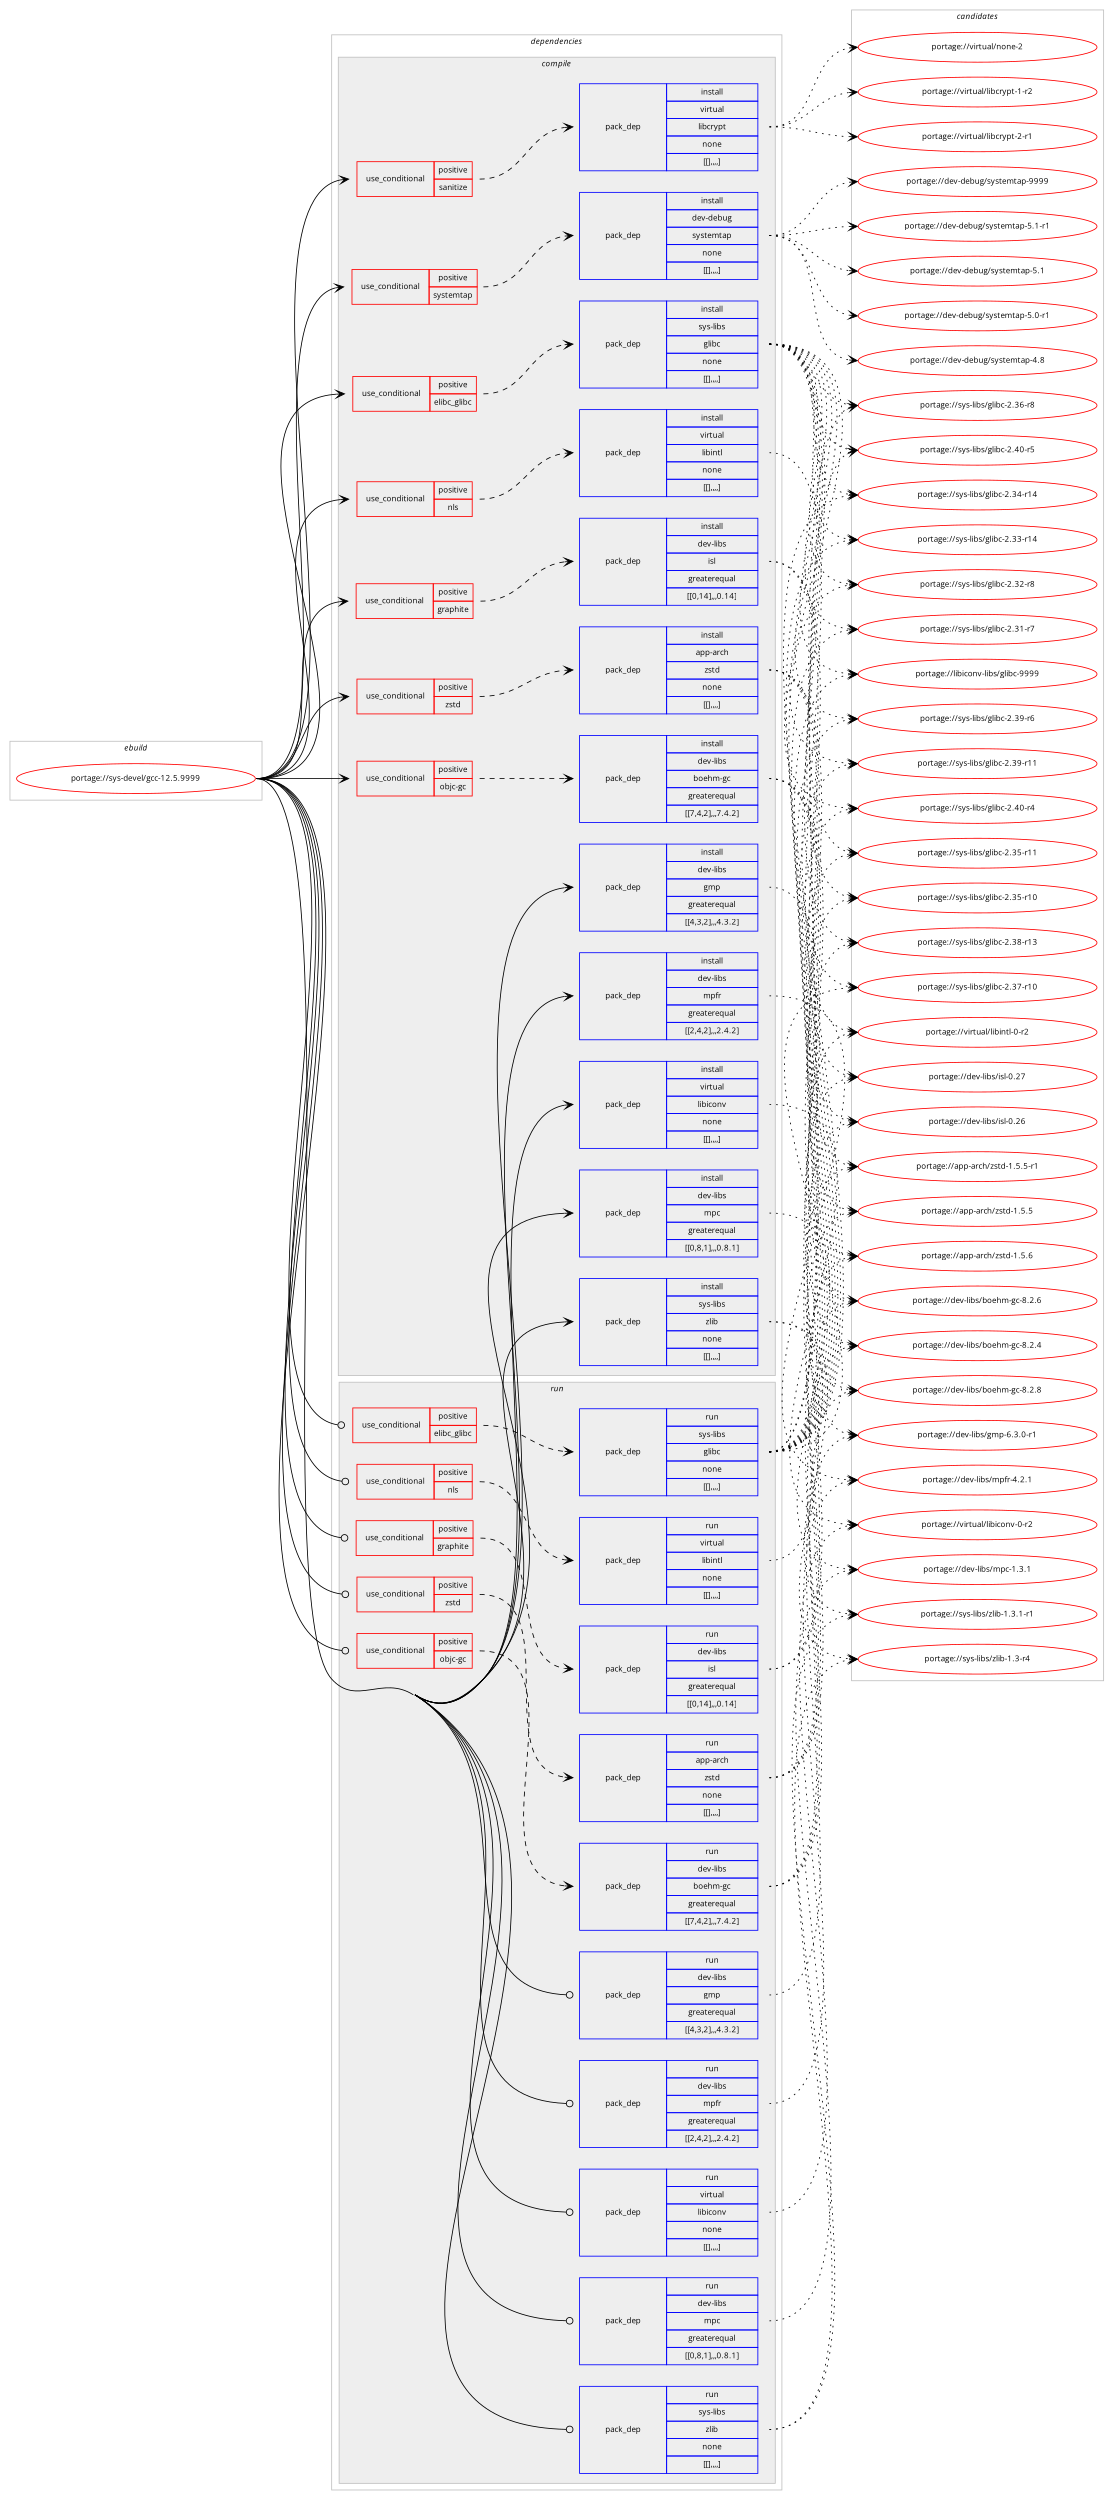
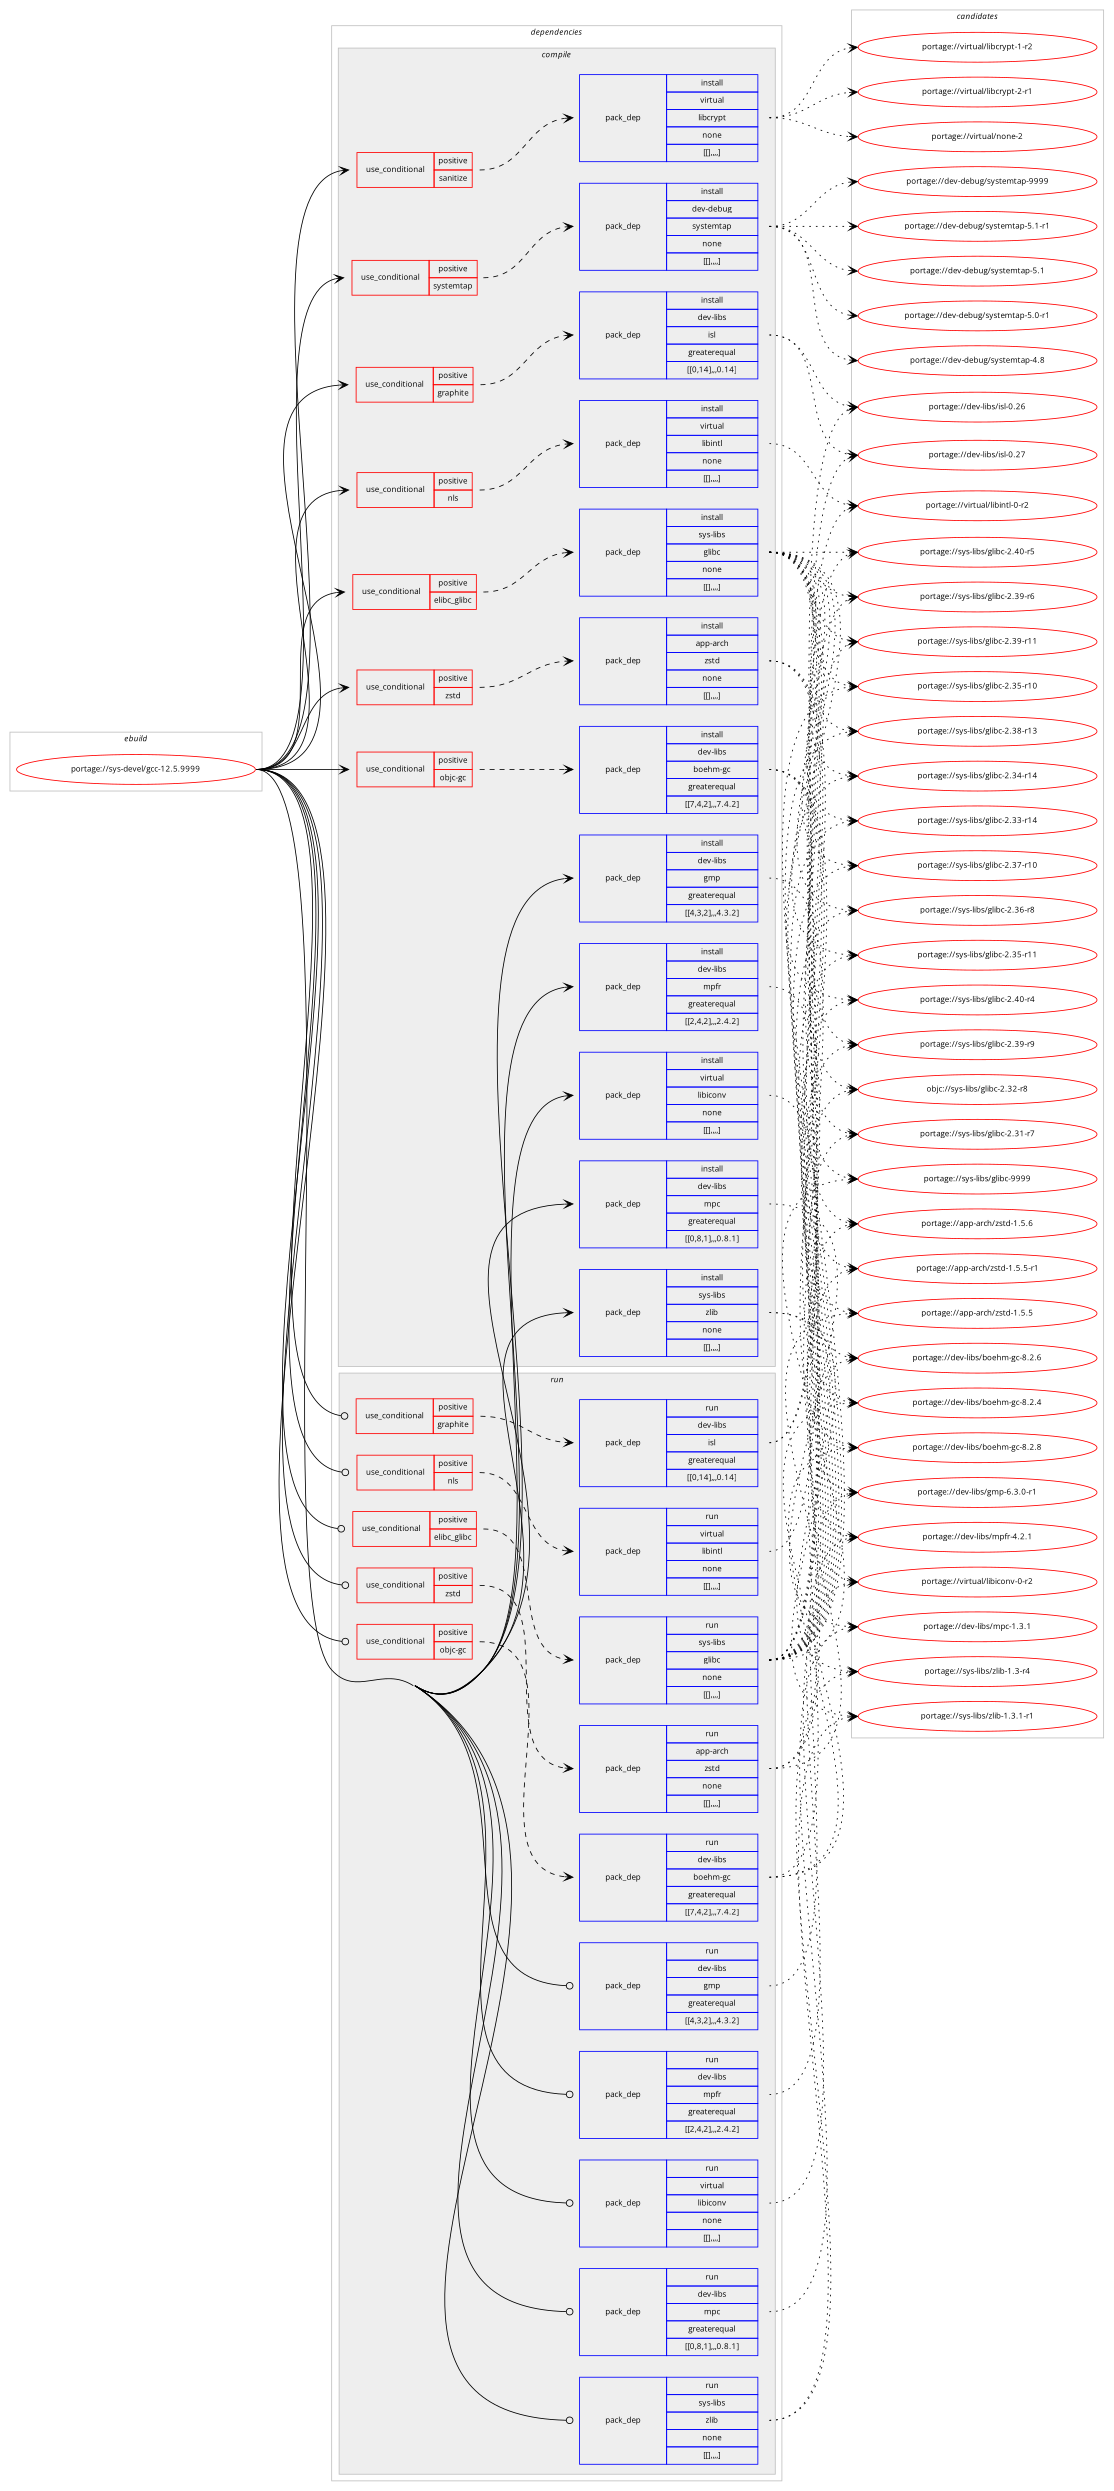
node "portage://sys-libs/glibc-2.32-r8": label "portage://sys-libs/glibc-2.32-r8" -> "objc://sys-libs/glibc-2.32-r8"
node "portage://libiconv-libs/glibc-9999": label "portage://libiconv-libs/glibc-9999" -> "portage://sys-libs/glibc-9999"
node "portage://sys-libs/glibc-2.39-r9": added
